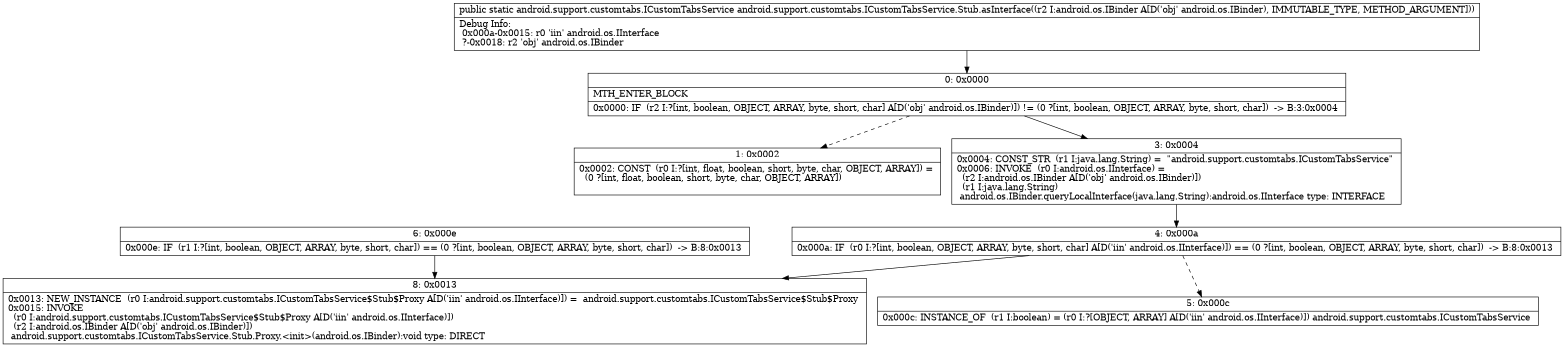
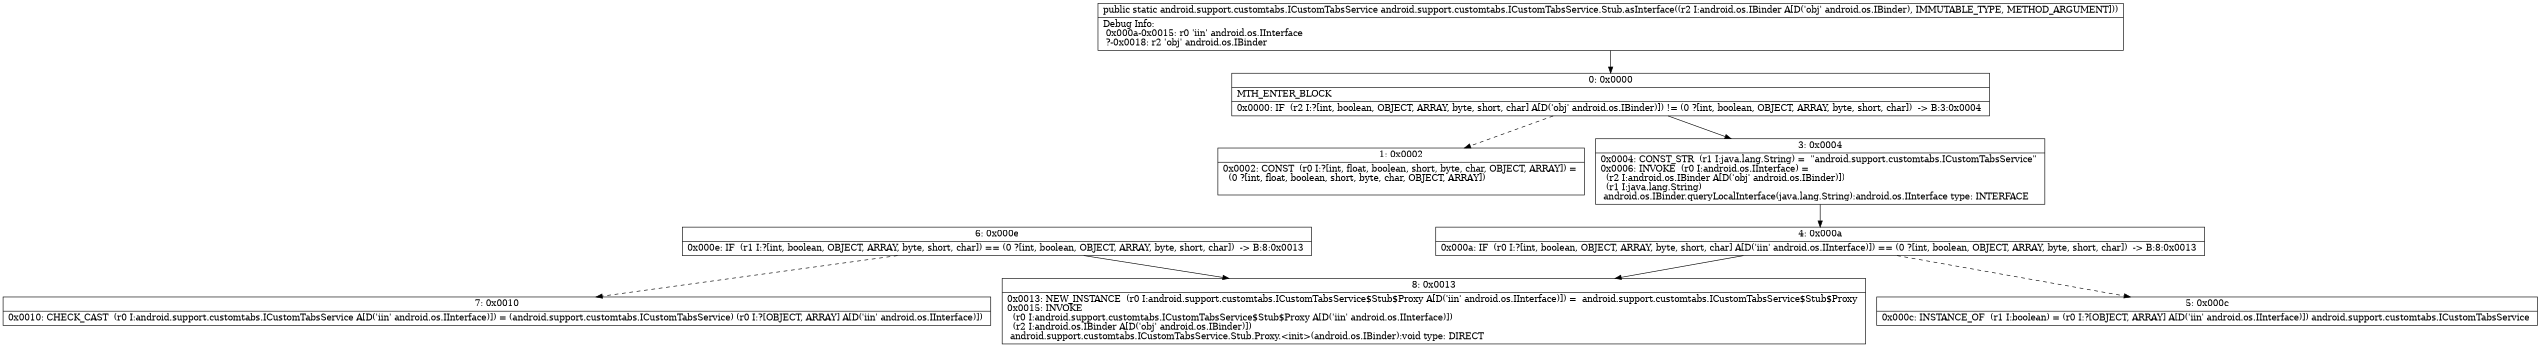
node "7: 0x0010": added
